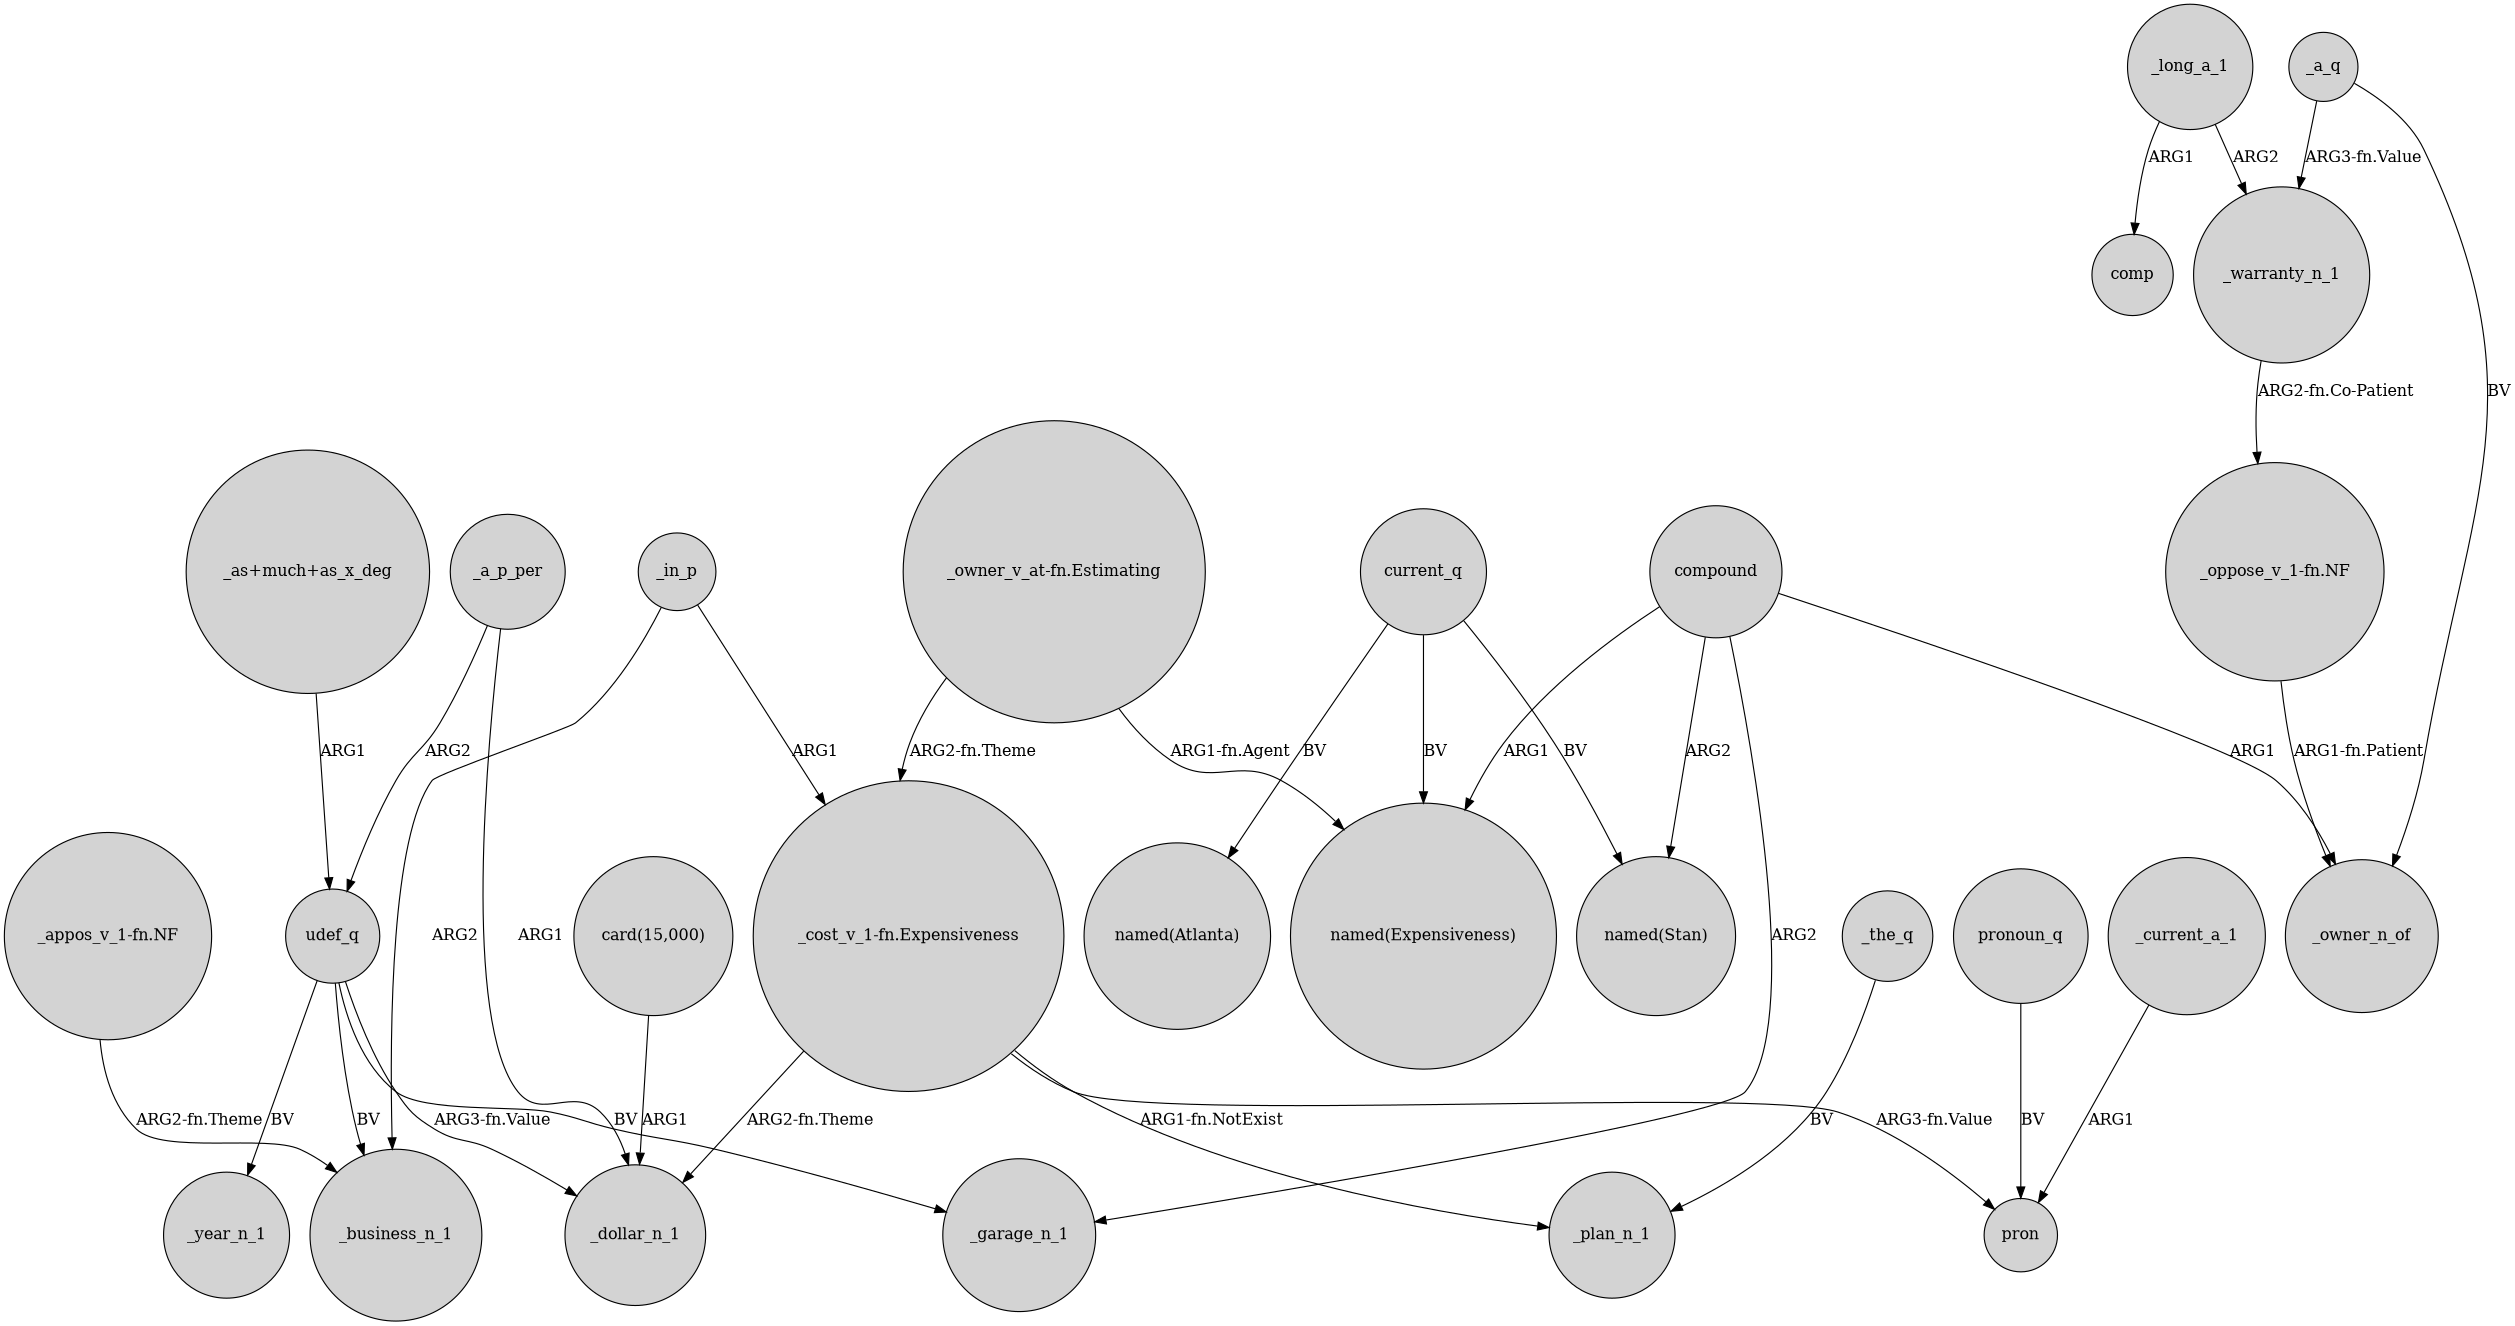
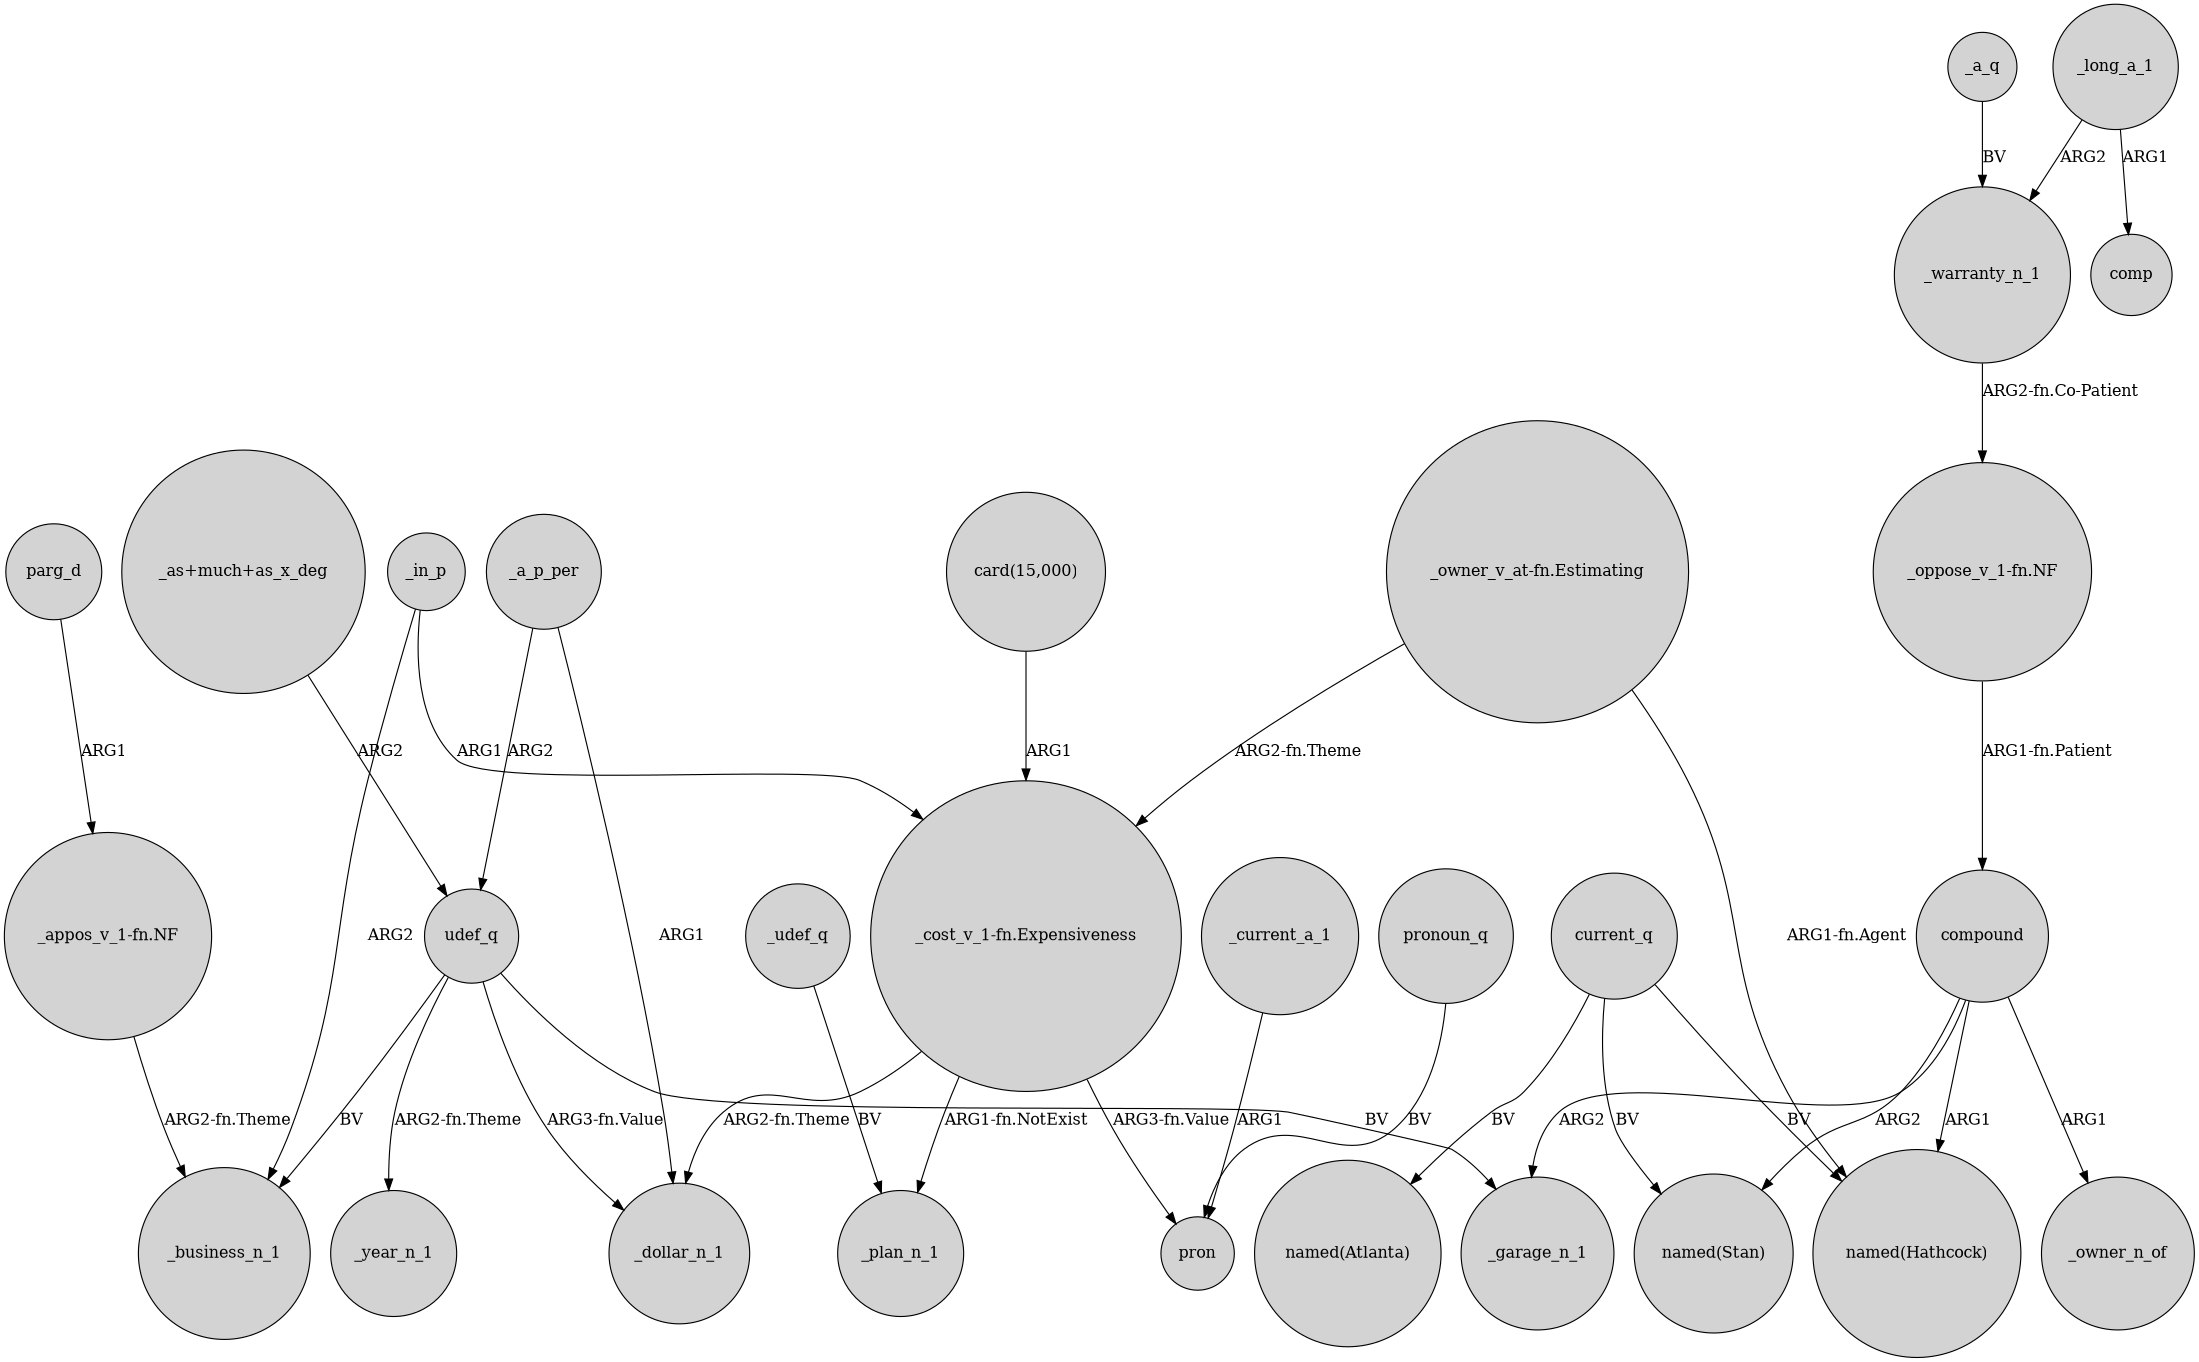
edge "_a_q" -> "_warranty_n_1": label "ARG3-fn.Value" -> "BV"
edge "_a_q" -> "_owner_n_of": removed, label "BV"
node "parg_d": added
edge "_as+much+as_x_deg" -> "udef_q": label "ARG1" -> "ARG2"
edge "_oppose_v_1-fn.NF" -> "_owner_n_of": now "_oppose_v_1-fn.NF" -> "compound"
node "named(Expensiveness)": label "named(Expensiveness)" -> "named(Hathcock)"
node "_the_q": label "_the_q" -> "_udef_q"
edge "card(15,000)" -> "_dollar_n_1": now "card(15,000)" -> "_cost_v_1-fn.Expensiveness"
edge "udef_q" -> "_year_n_1": label "BV" -> "ARG2-fn.Theme"
